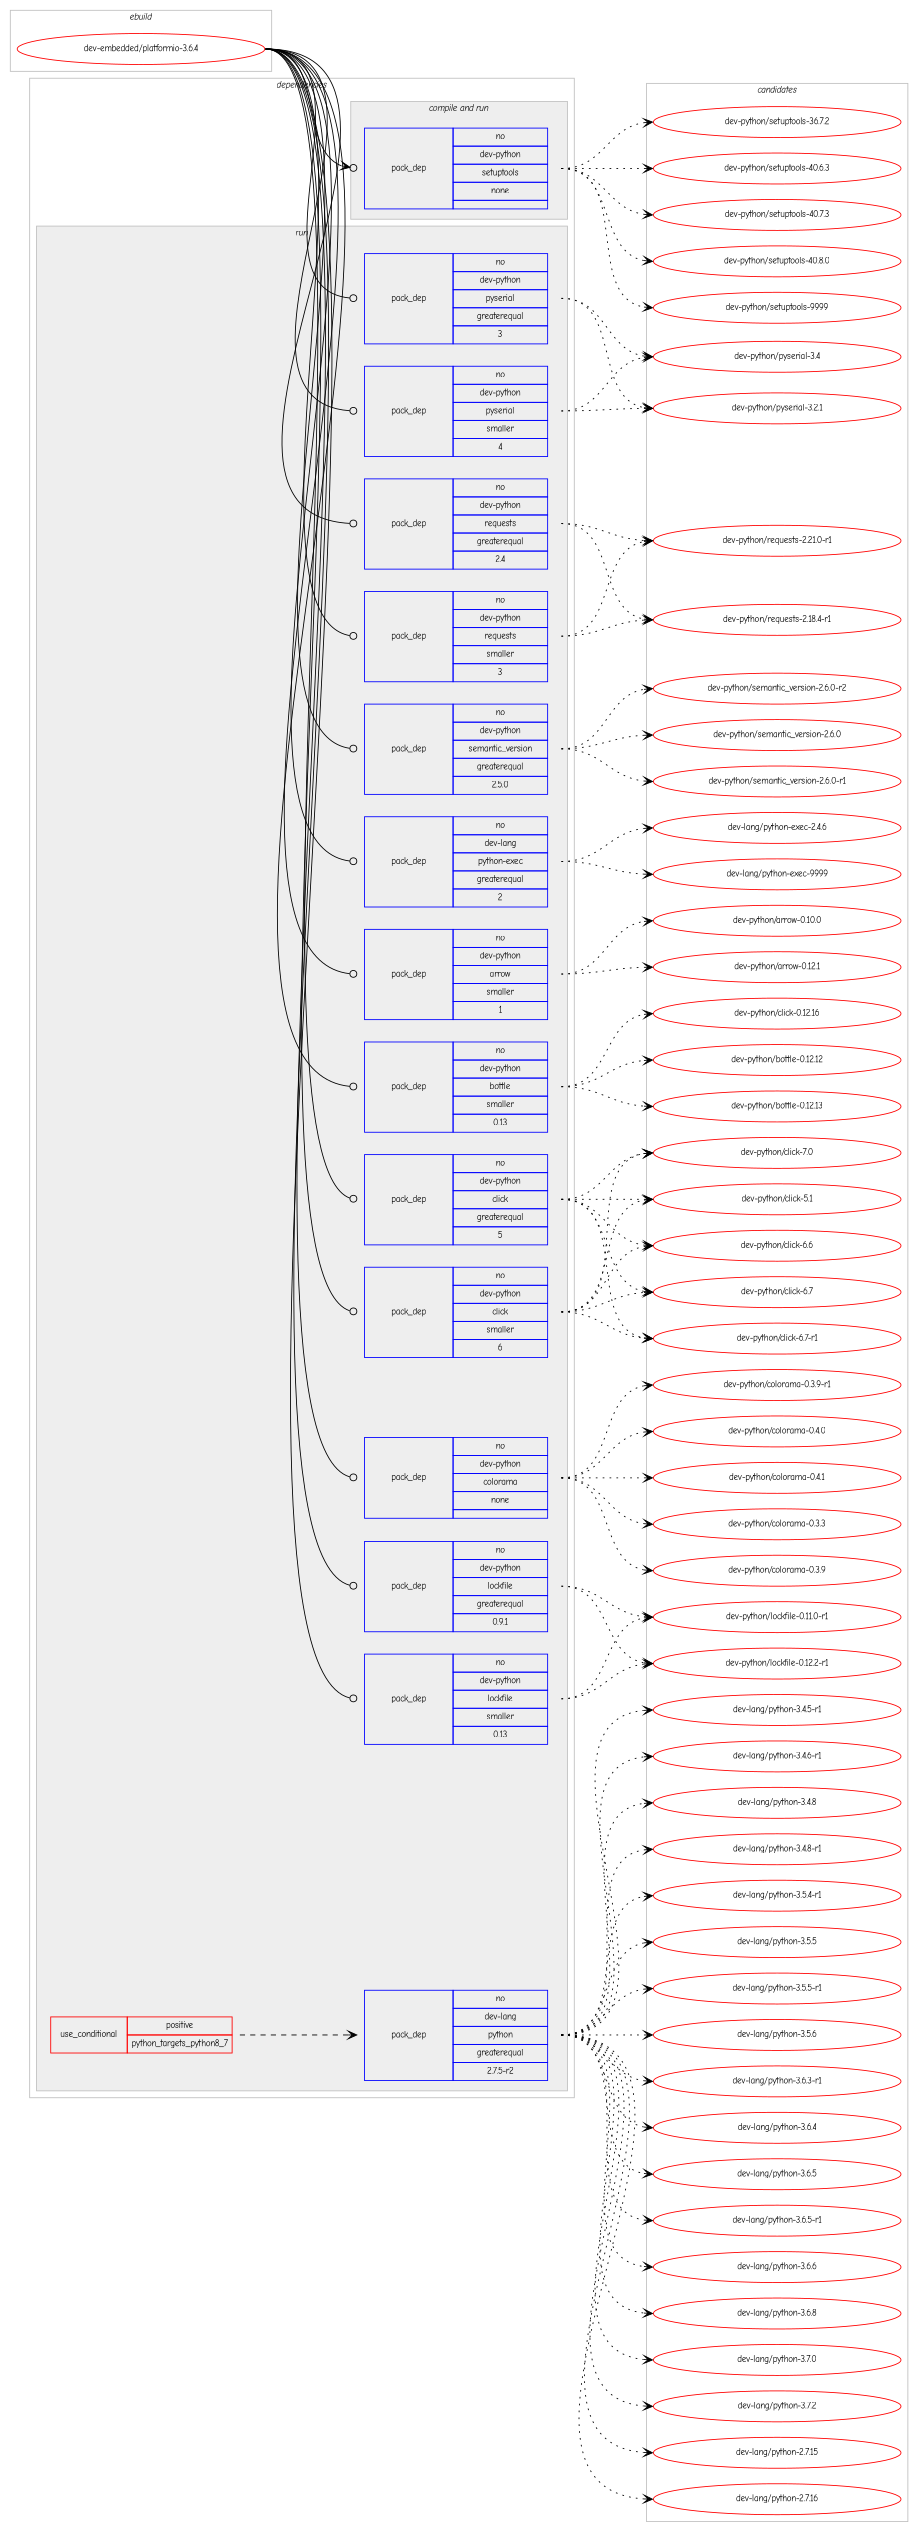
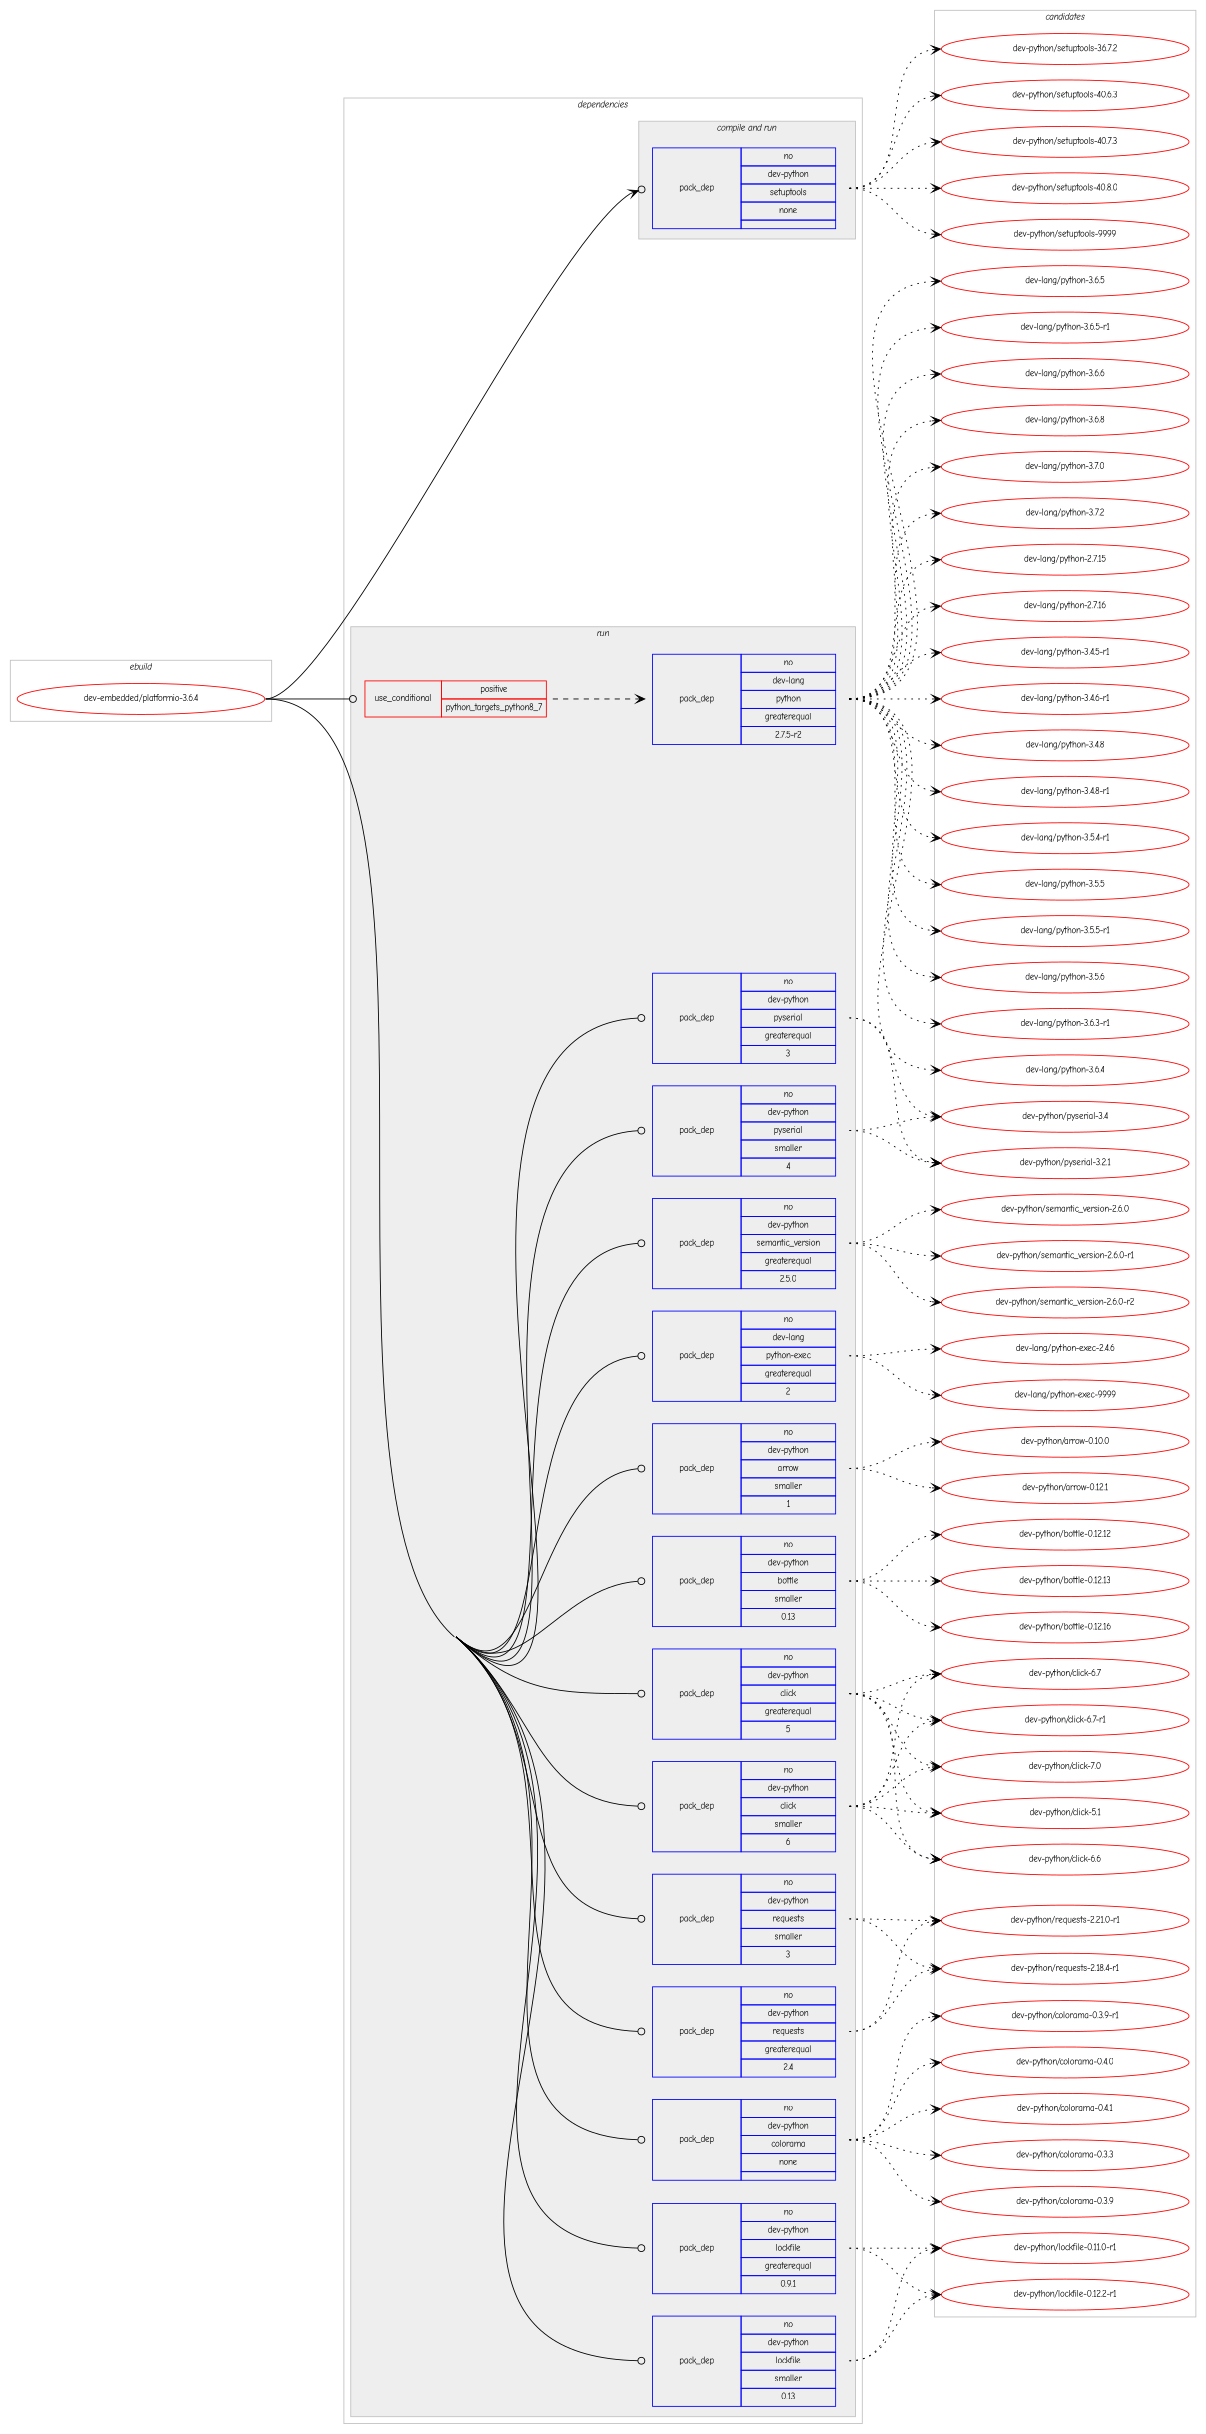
edge "dev-embedded/platformio-3.6.4" -> "use_conditional": added
node "dev-python/click-0.12.16": label "dev-python/click-0.12.16" -> "dev-python/bottle-0.12.16"
